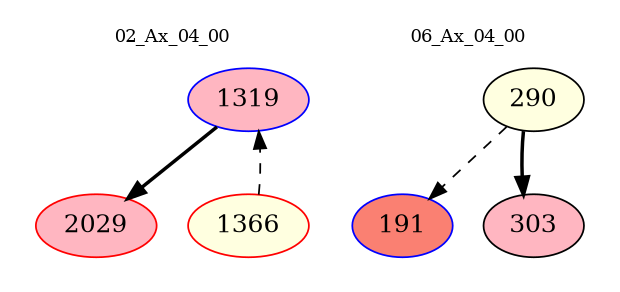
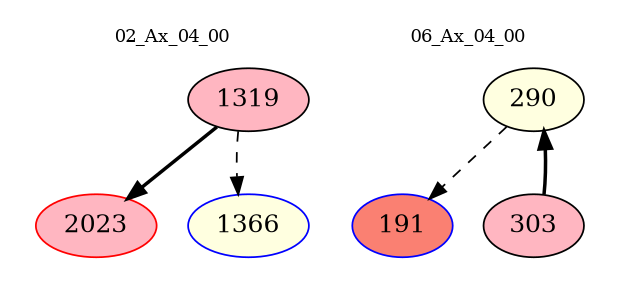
node "1319": color blue -> black
edge "290" -> "303": reversed
edge "1366" -> "1319": reversed
node "2029": label "2029" -> "2023"
node "1366": color red -> blue
